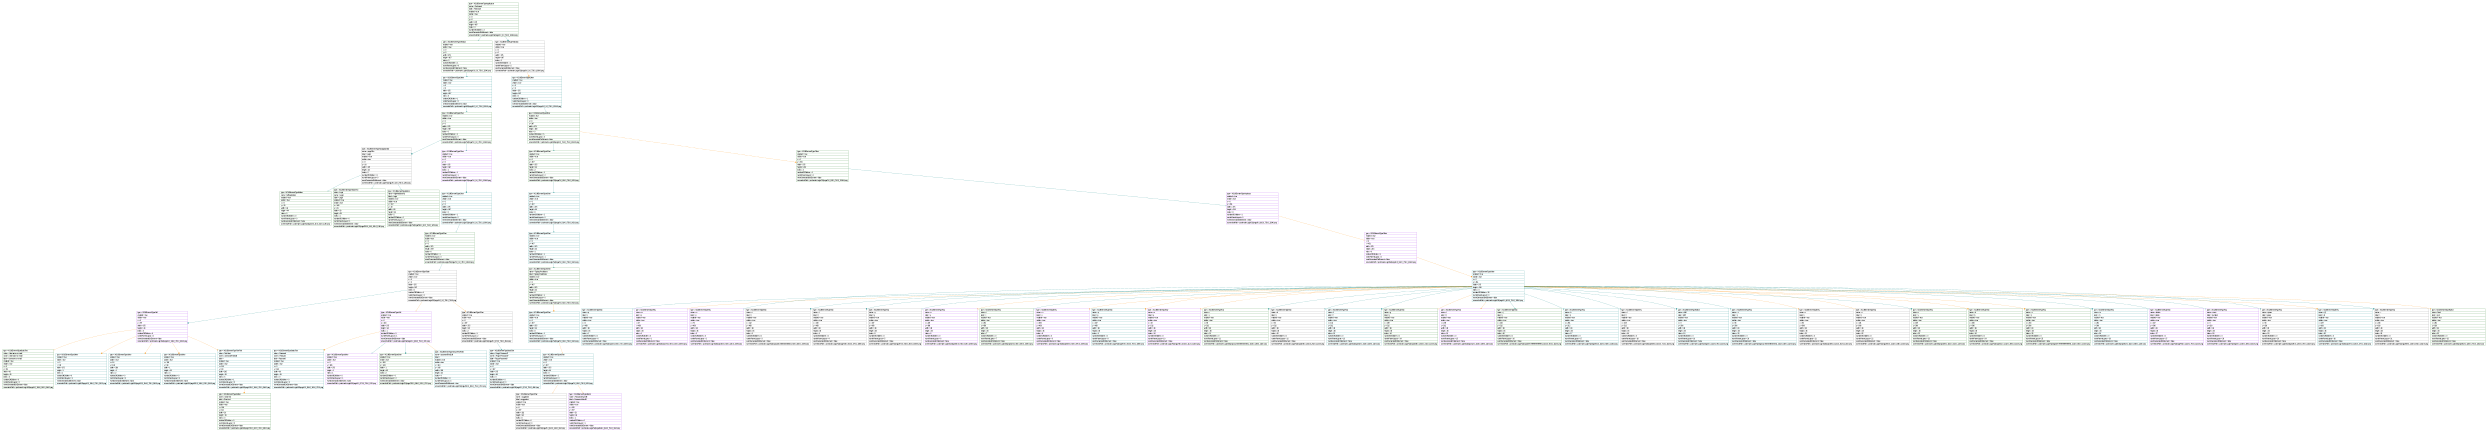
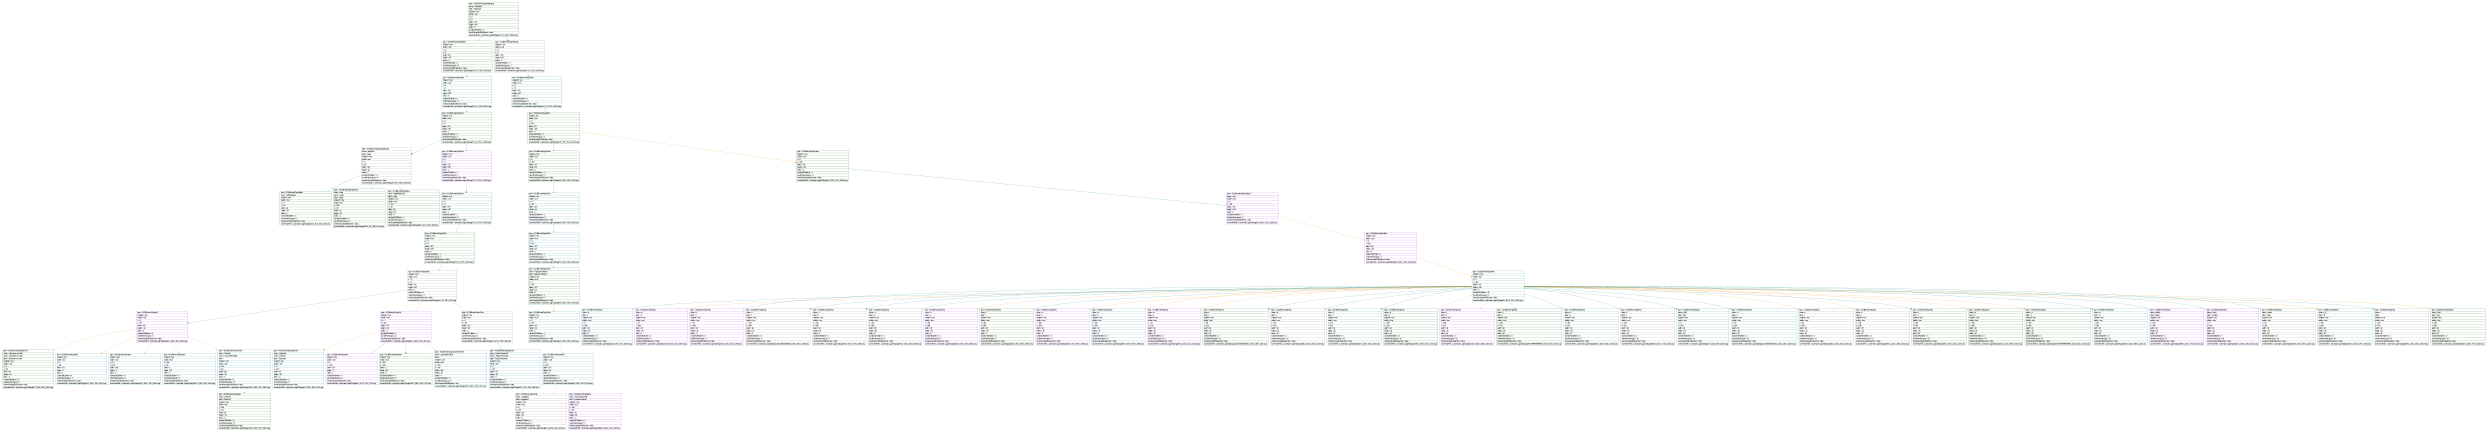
node "type = XCUIElementTypeKeyboard": text "enabled = true" -> "space = true"
